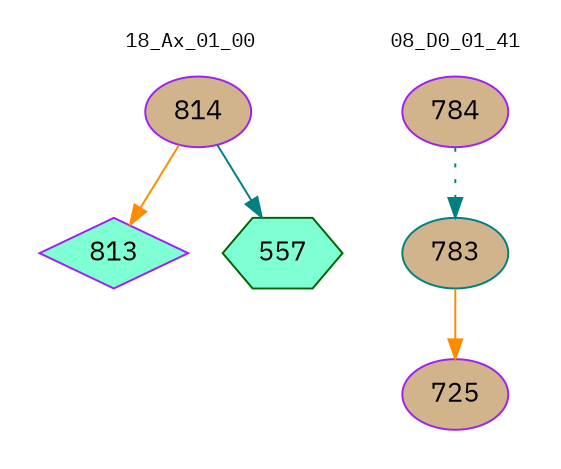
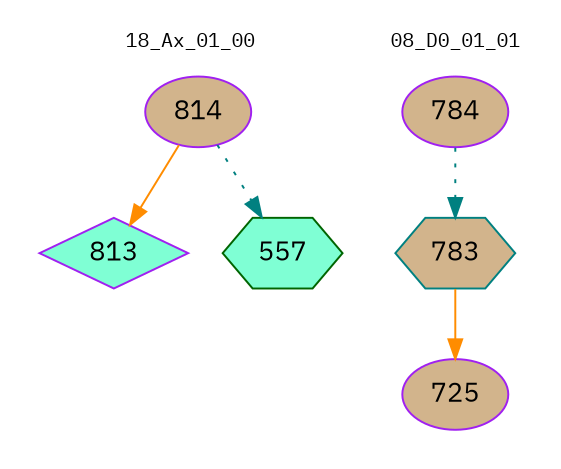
cluster "08_D0_01_41": label "08_D0_01_41" -> "08_D0_01_01"
edge "814" -> "557": style solid -> dotted
node "783": shape ellipse -> hexagon
